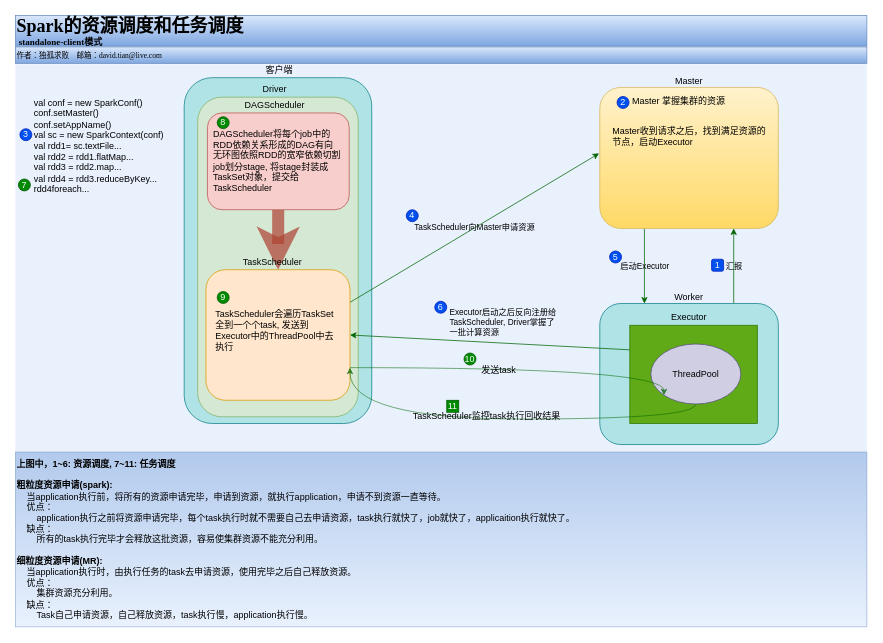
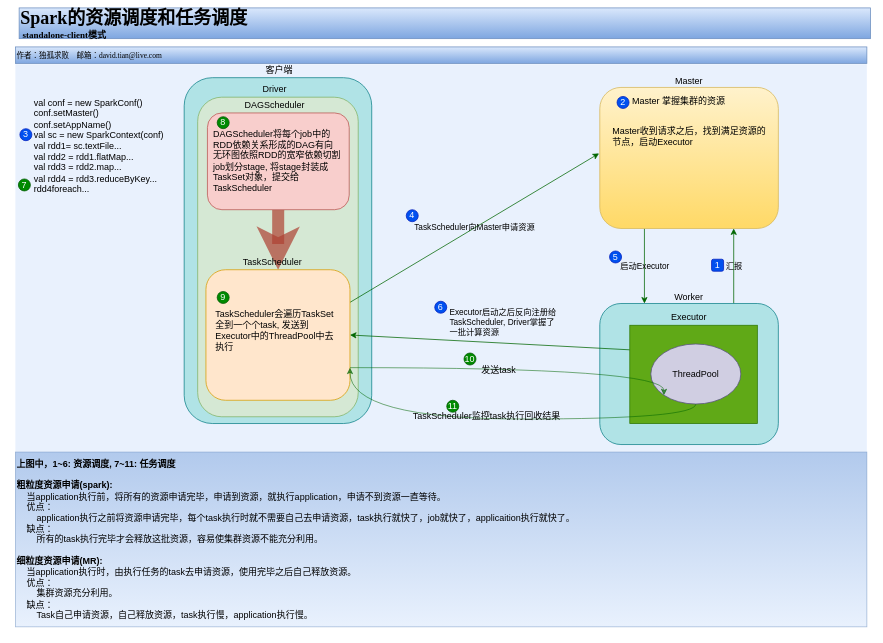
node "Spark的资源调度和任务调度 standalone-client模式": moved (441, 31) -> (445, 23)
node "11": shape rectangle -> ellipse
